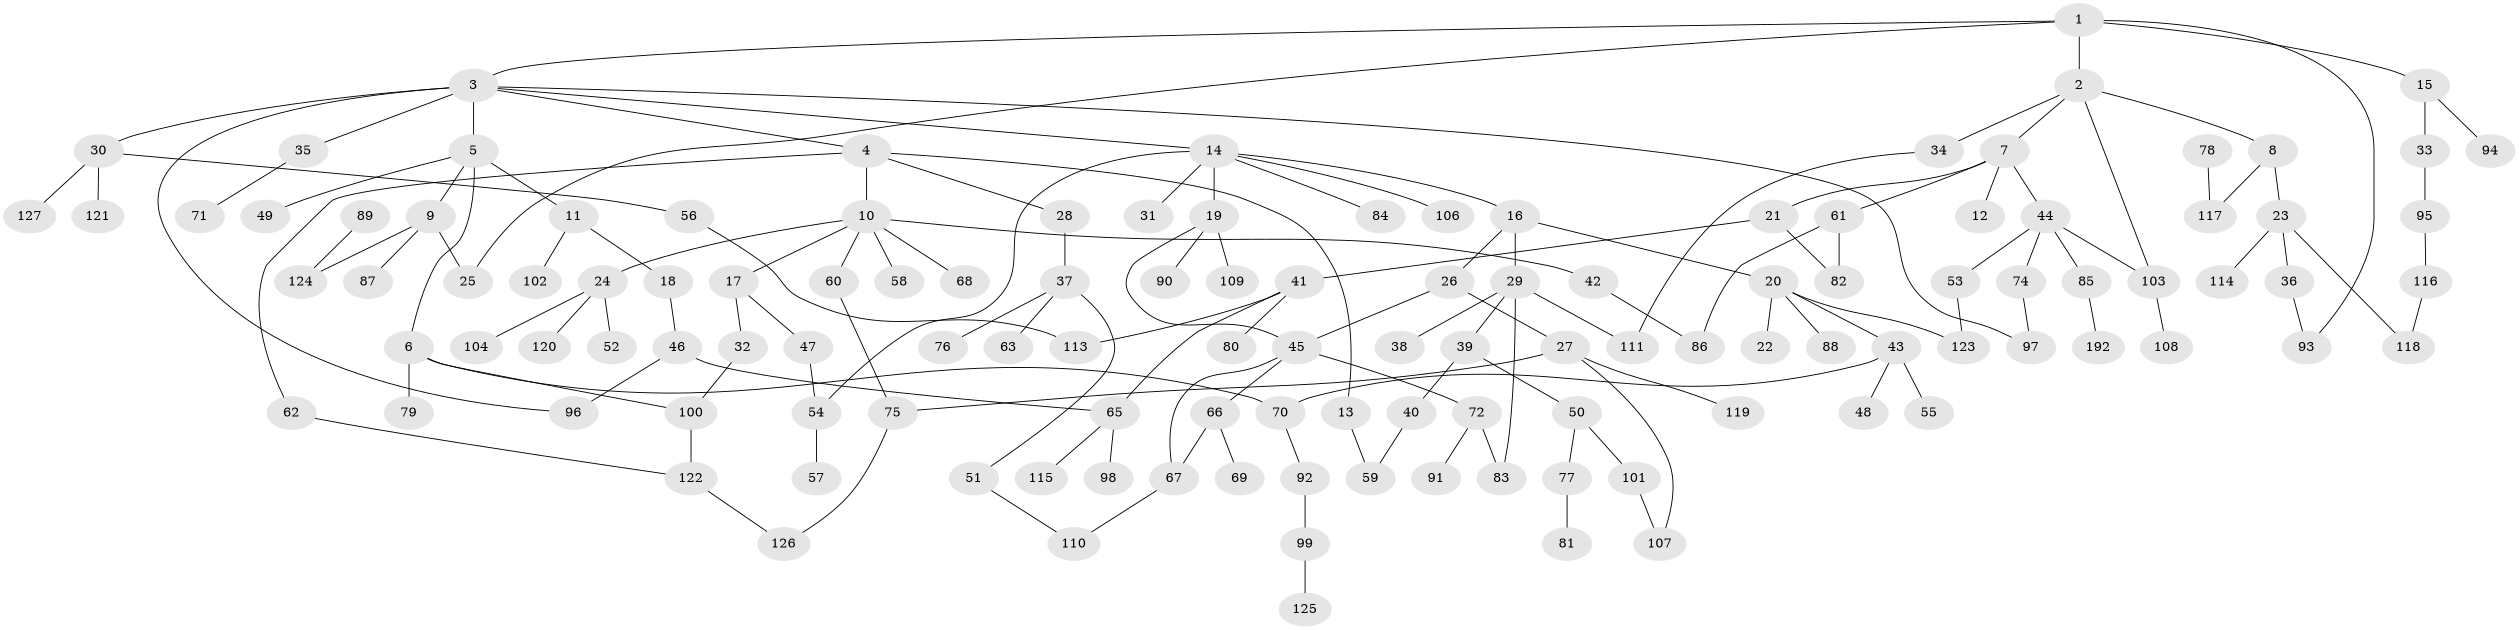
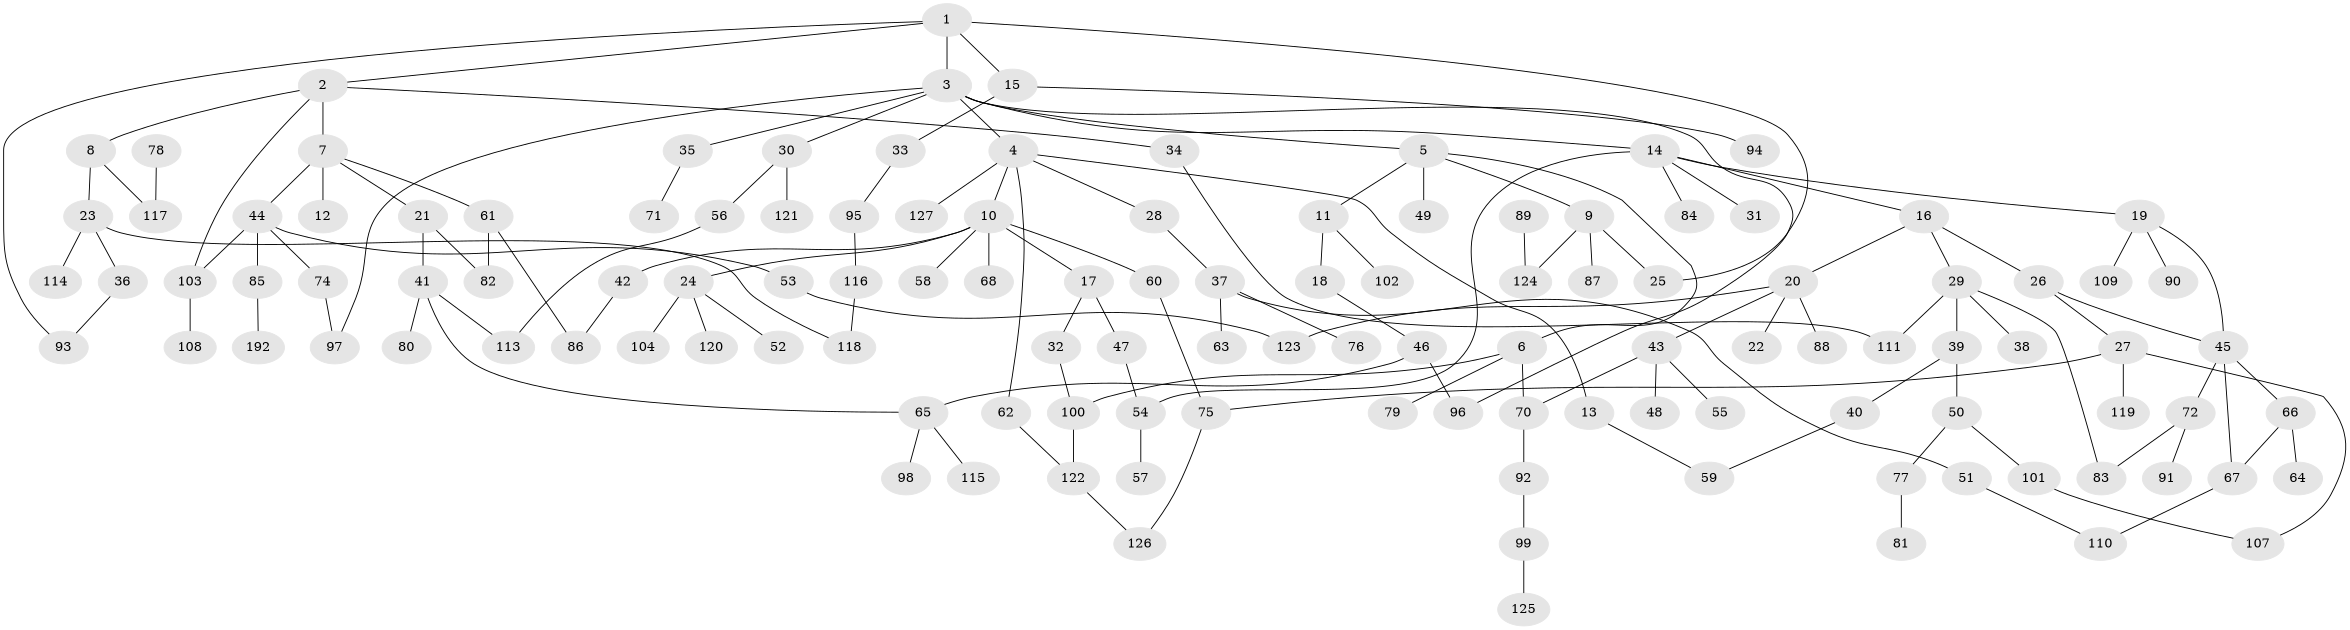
edge "30" -- "127": now "4" -- "127"
node "106": removed
node "69": label "69" -> "64"
